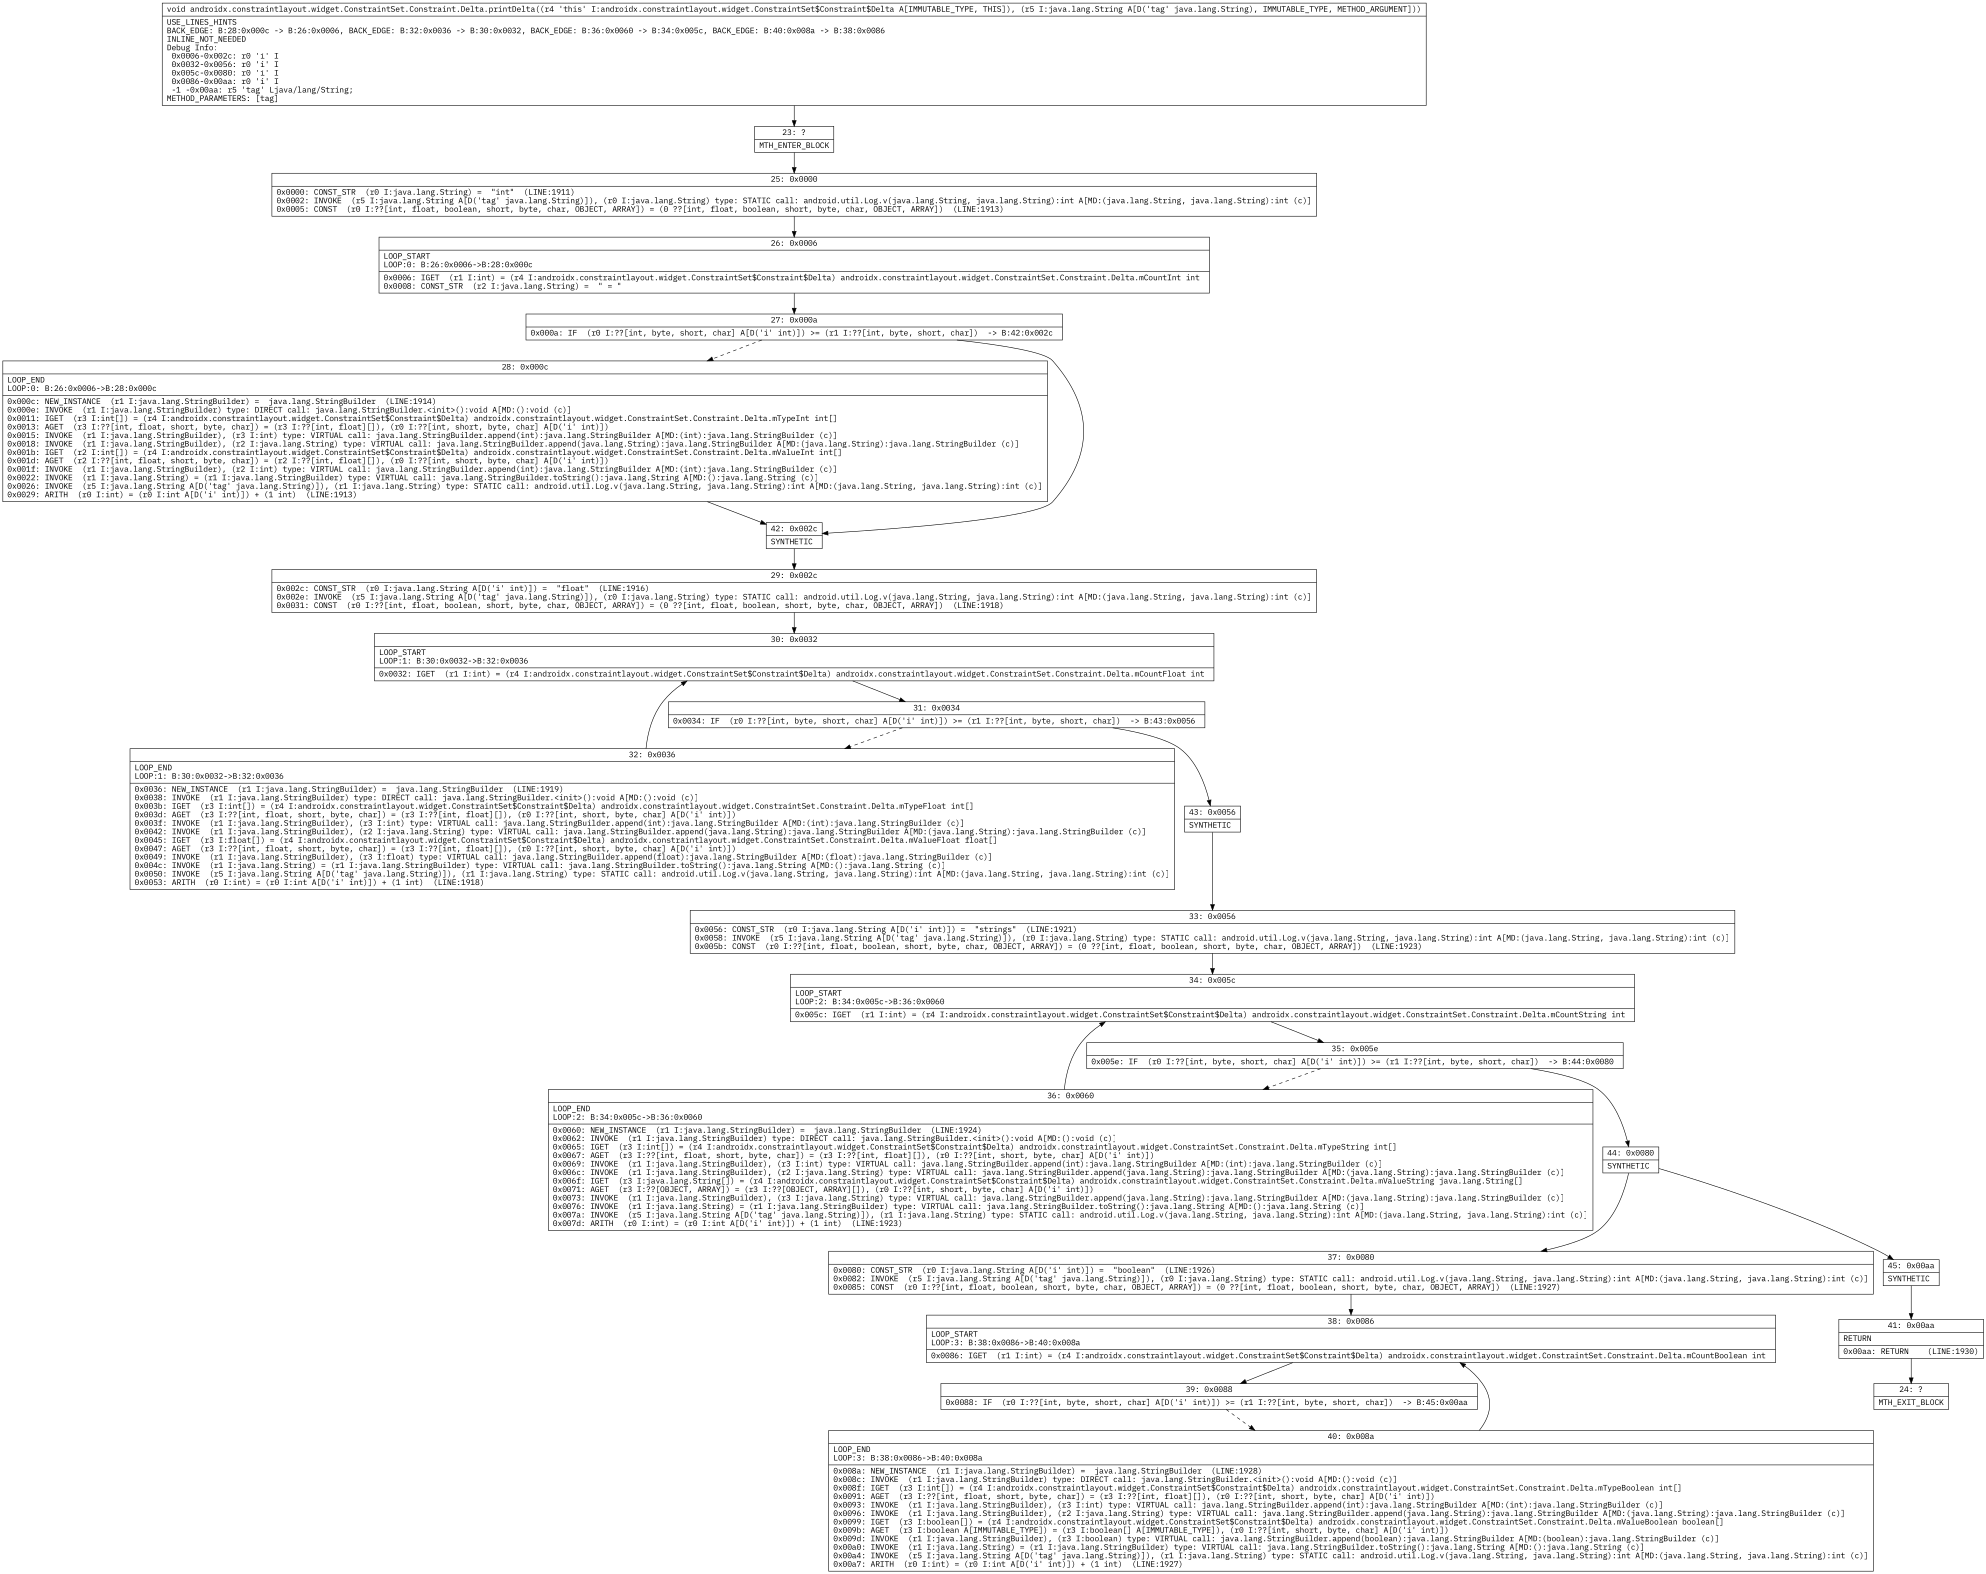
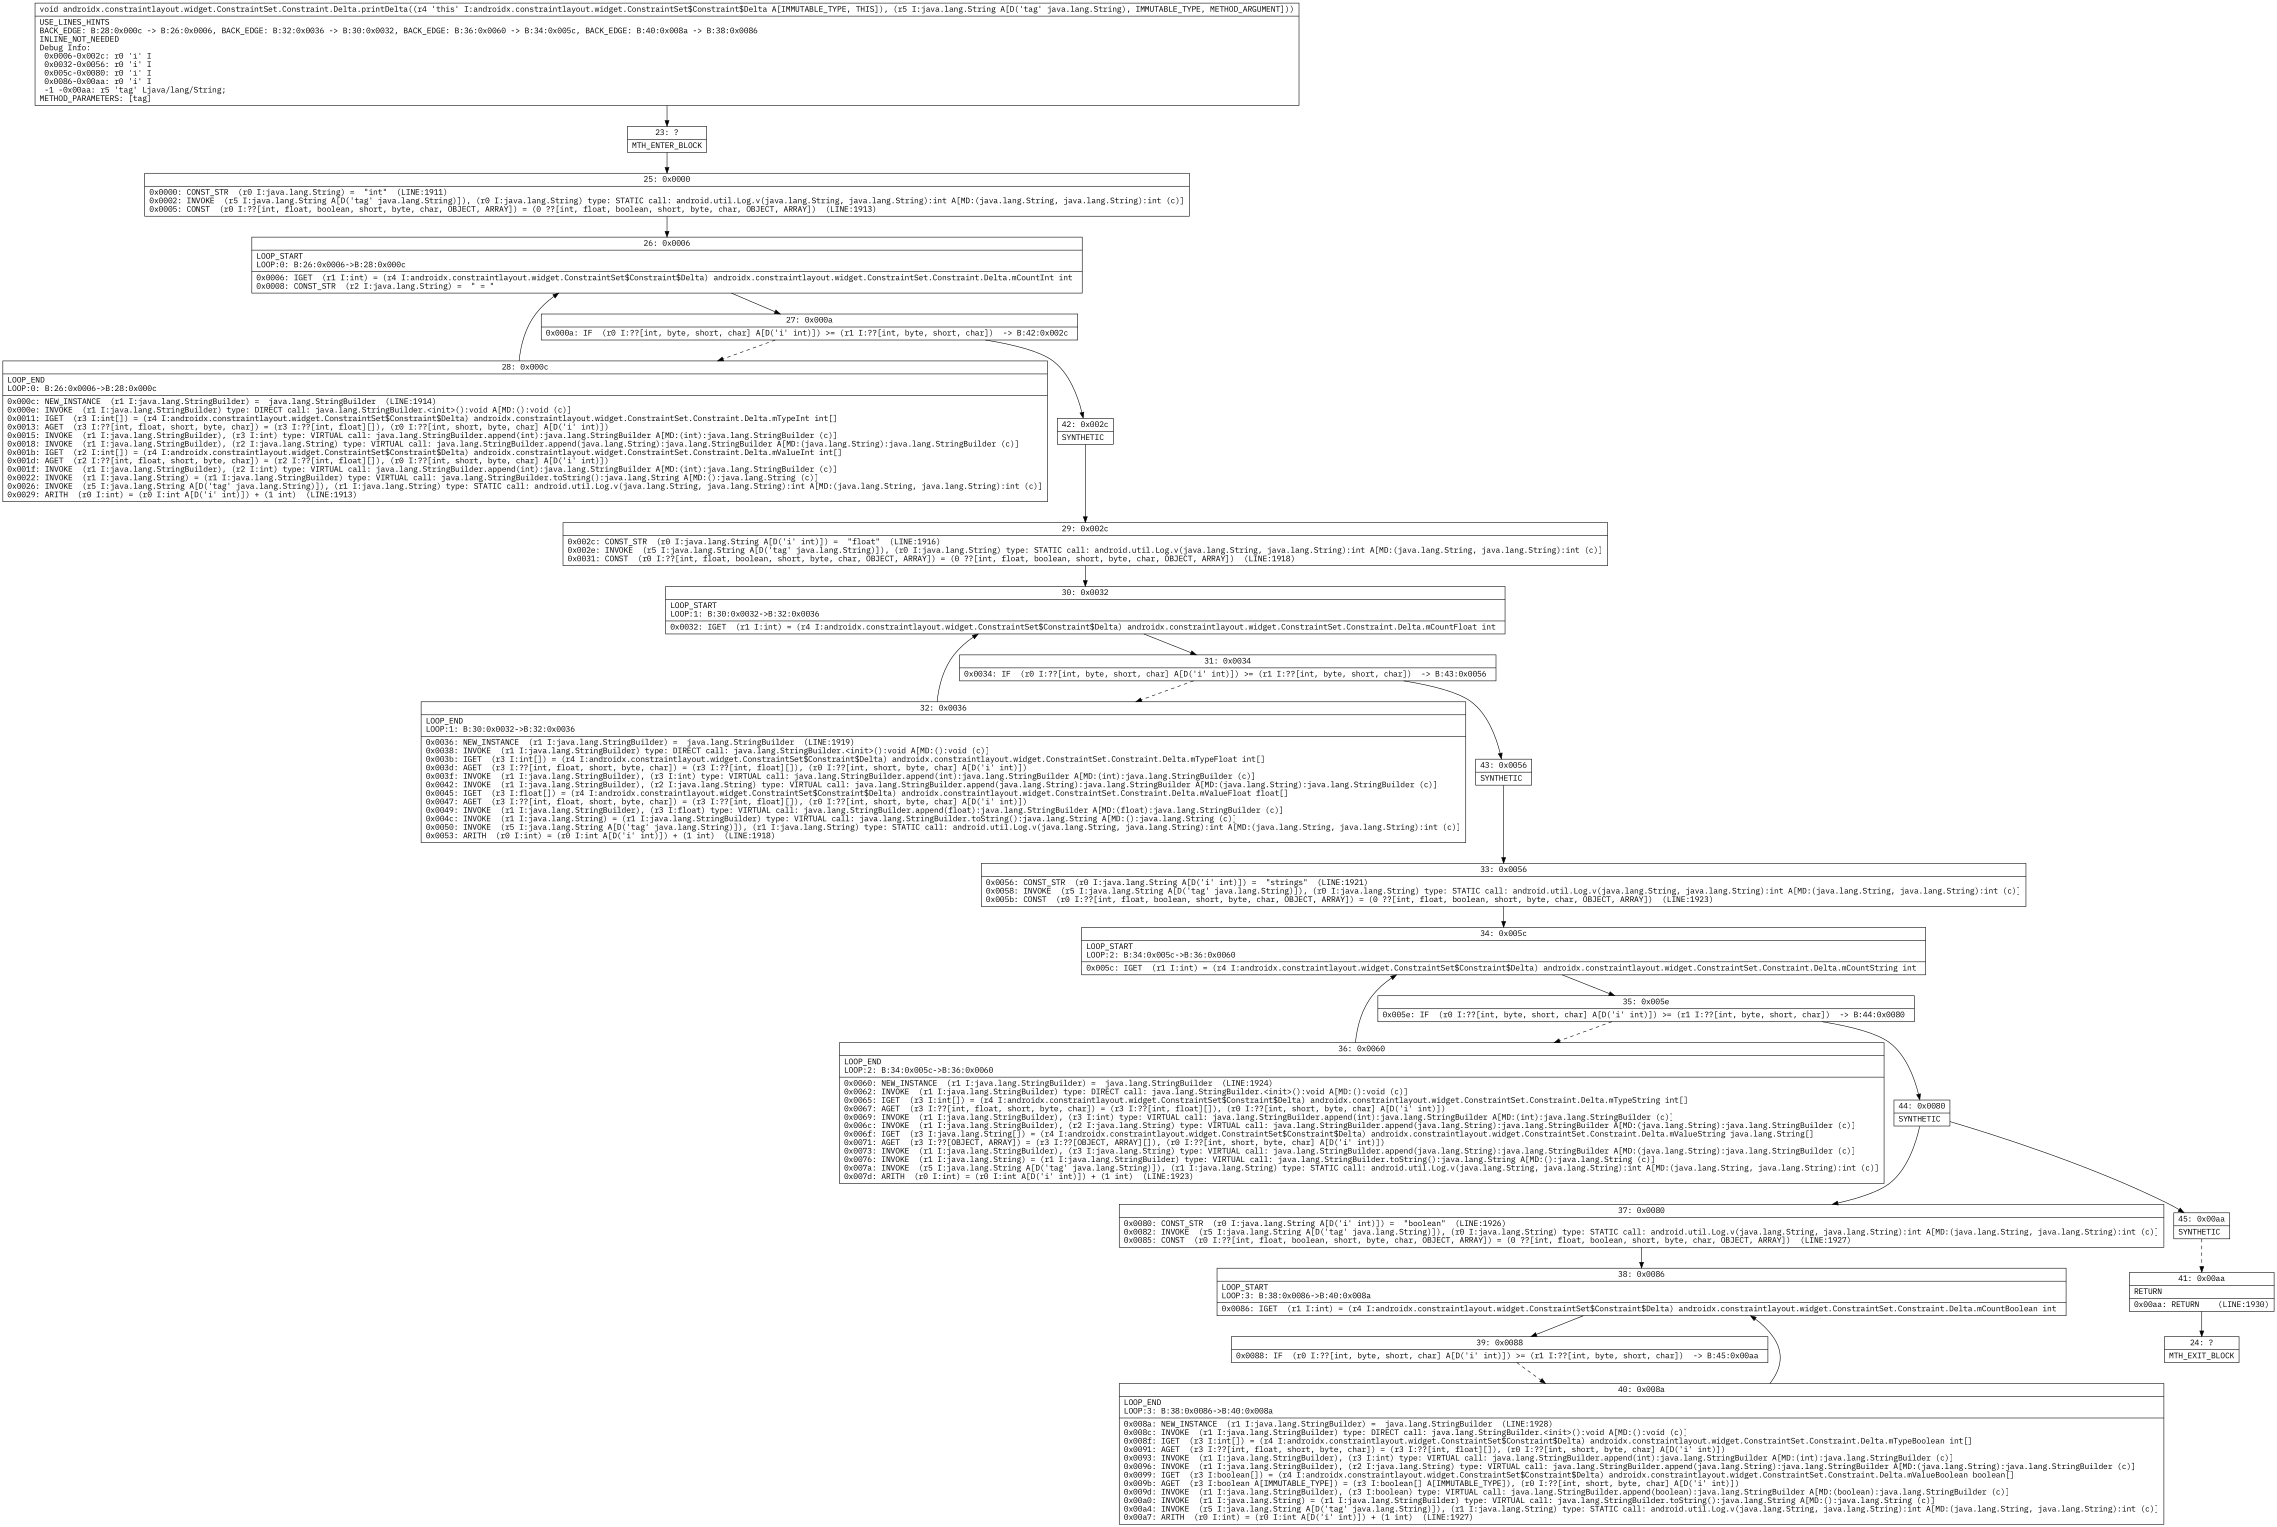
edge "28: 0x000c" -> "42: 0x002c": now "28: 0x000c" -> "26: 0x0006"
edge "45: 0x00aa" -> "41: 0x00aa": style solid -> dashed
